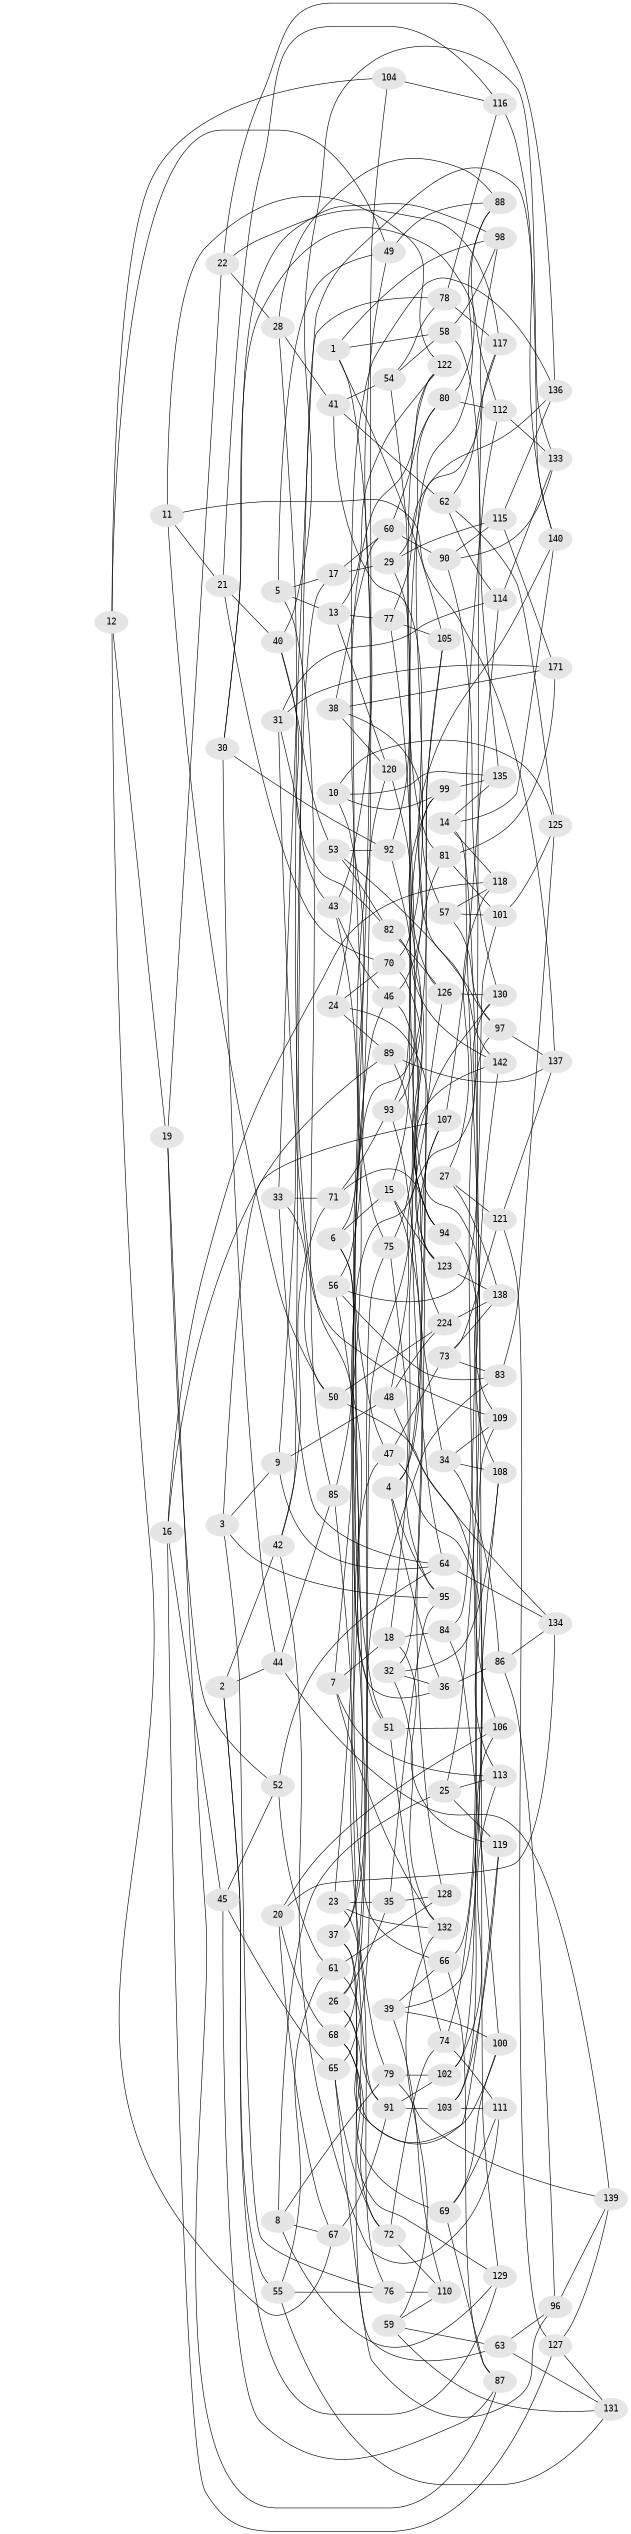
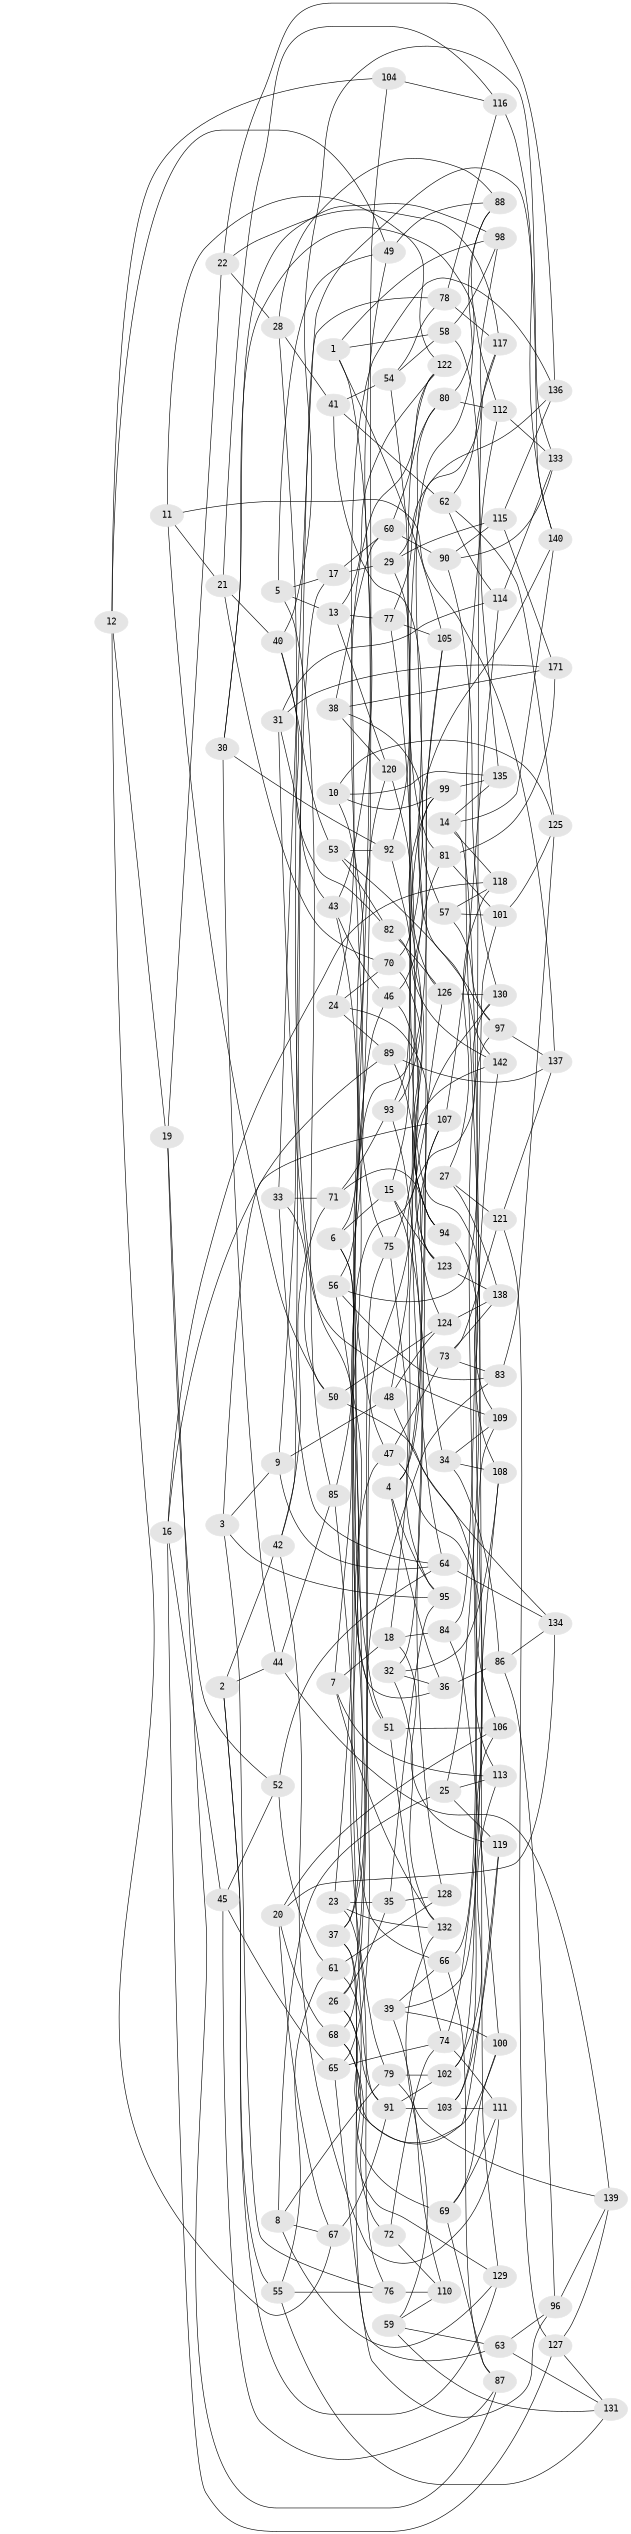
node "224": label "224" -> "124"
edge "65" -- "72": now "65" -- "74"
